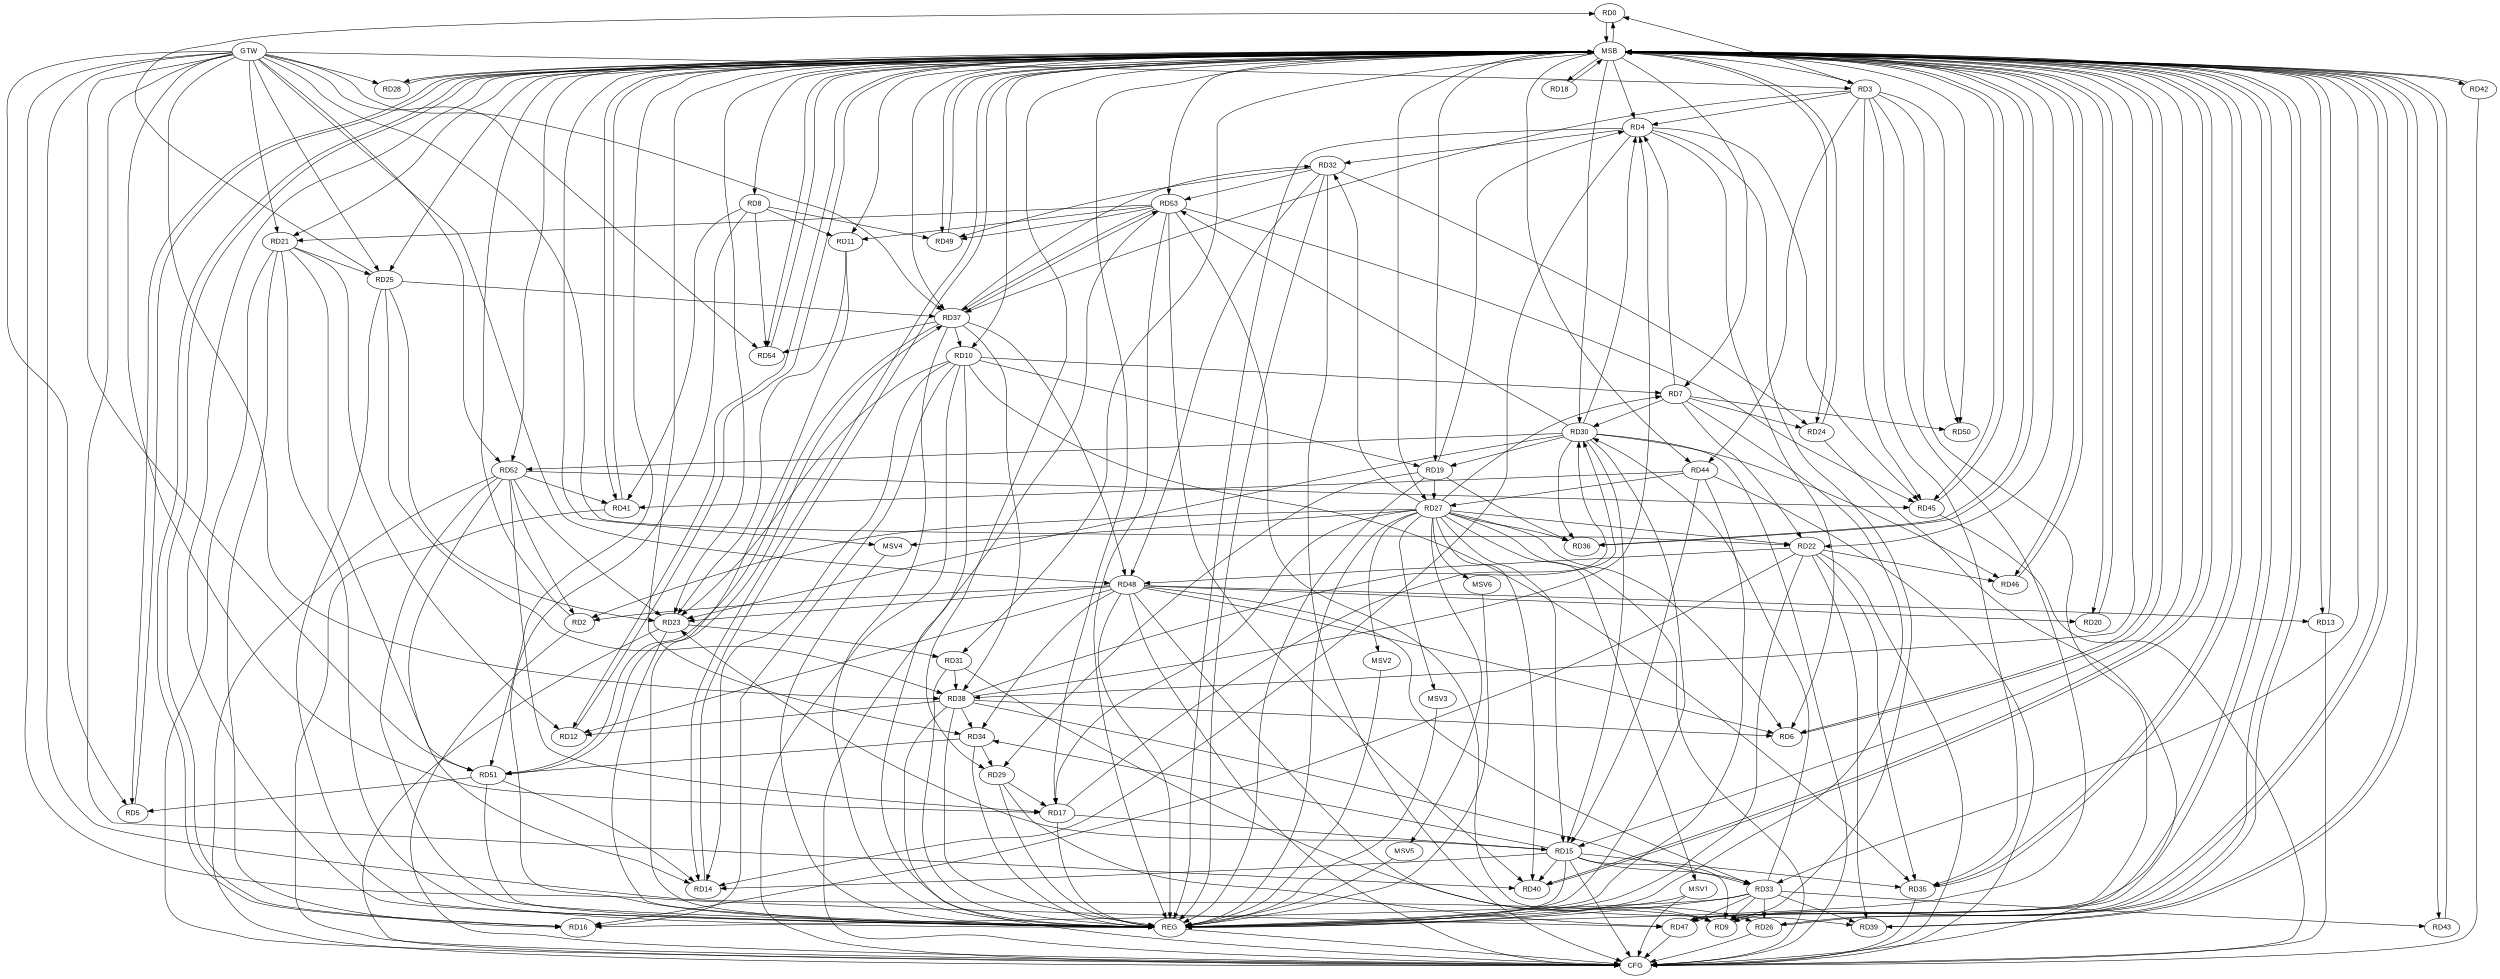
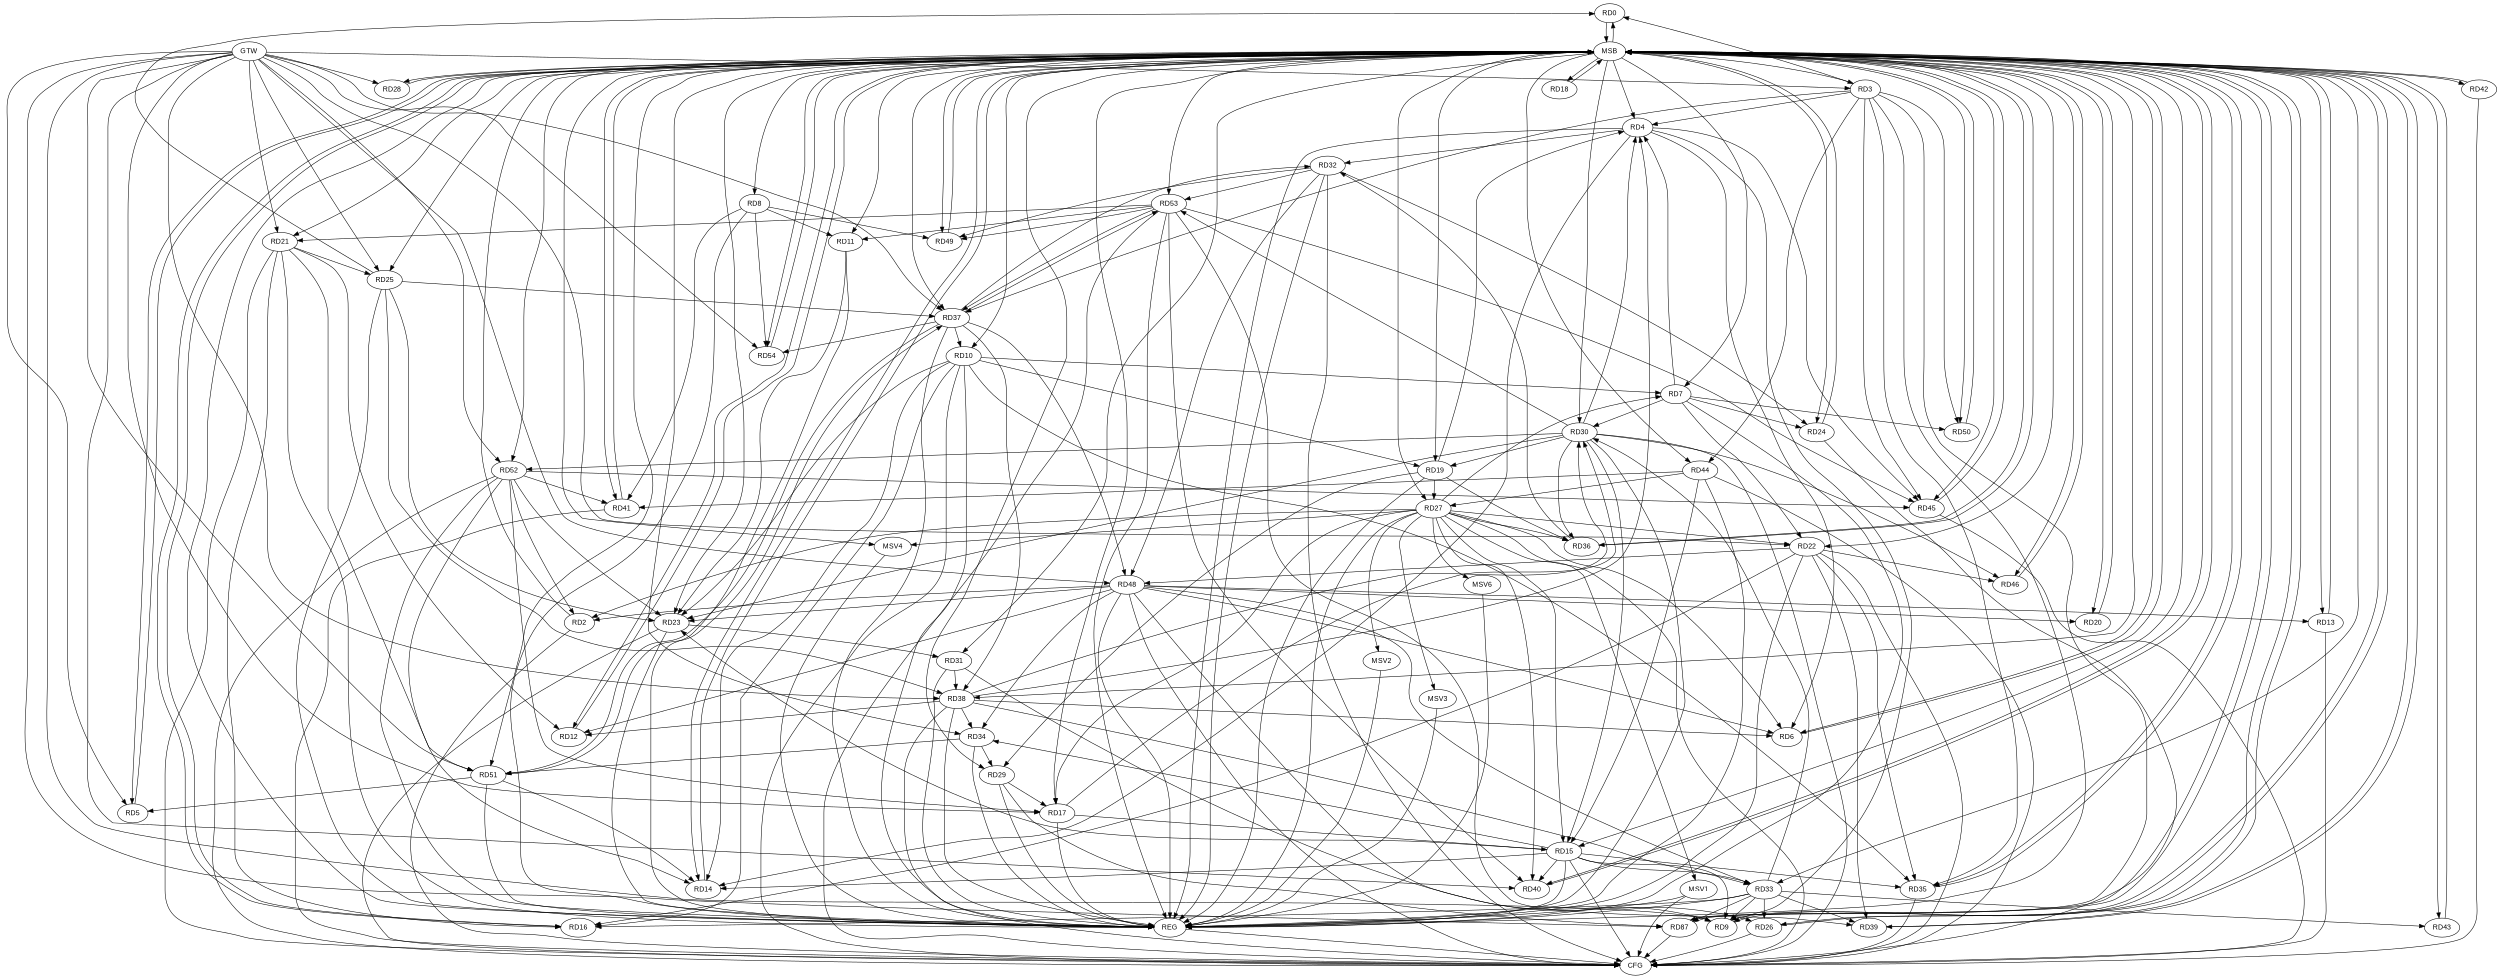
edge "RD50" -> "MSB": added
edge "RD27" -> "RD32": now "RD36" -> "RD32"
node "MSV5": removed
node "RD47": label "RD47" -> "RD87"
